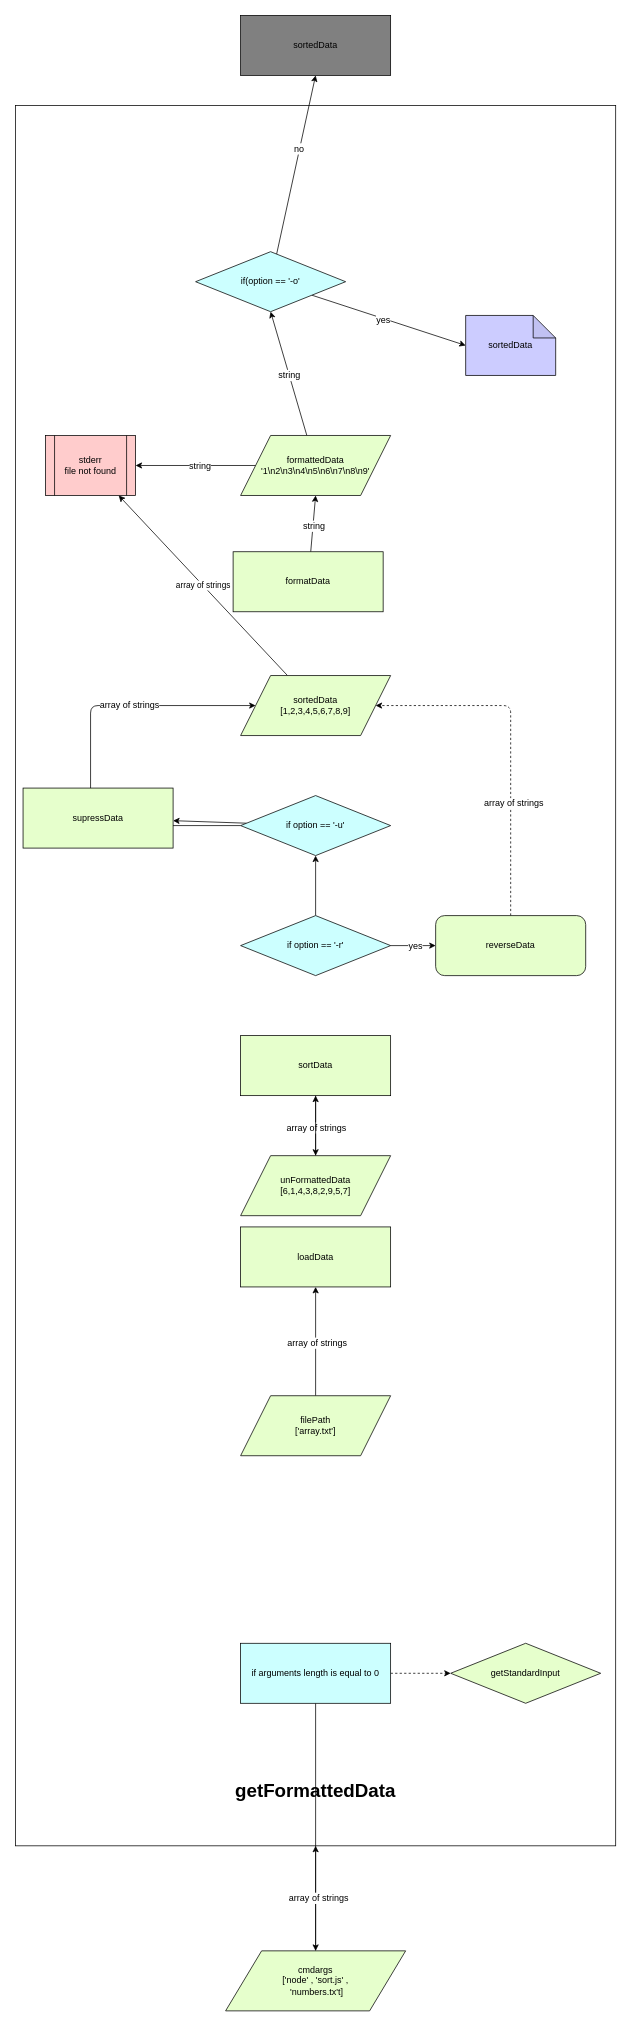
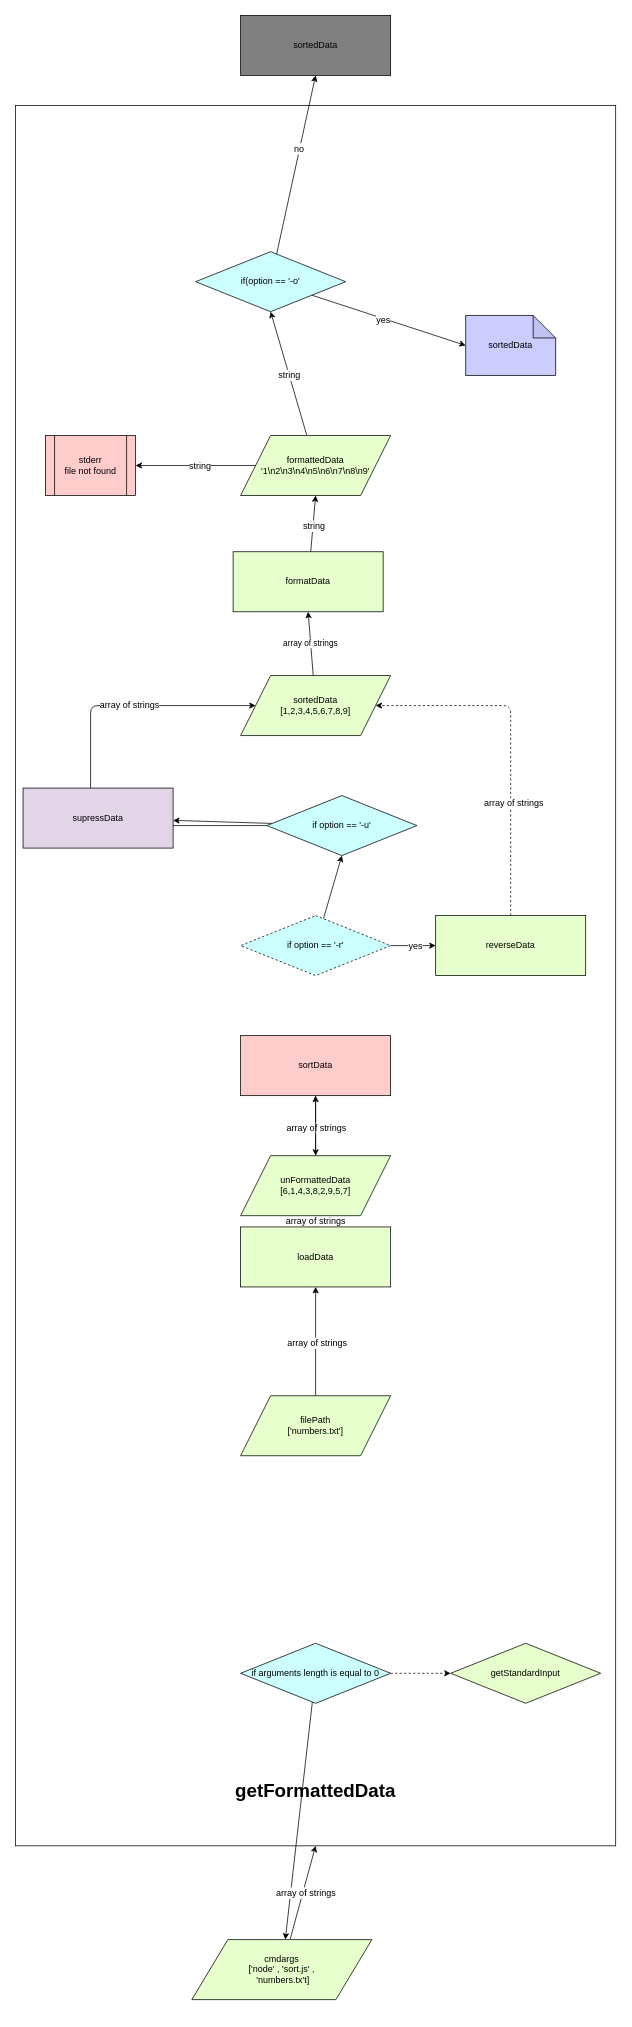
edge "sortedData [1,2,3,4,5,6,7,8,9]" -> "stderr file not found": now "sortedData [1,2,3,4,5,6,7,8,9]" -> "formatData"
node "supressData": fillcolor #e6ffcc -> #e1d5e7
node "if option == '-u'": moved (315, 825) -> (342, 825)
node "if option == '-r'": style solid -> dashed
node "reverseData": shape rounded rectangle -> rectangle
node "sortData": fillcolor #e6ffcc -> #ffcccc
edge "loadData" -> "unFormattedData [6,1,4,3,8,2,9,5,7]": added, label "array of strings"
node "filePath ['array.txt']": label "filePath ['array.txt']" -> "filePath ['numbers.txt']"
node "if arguments length is equal to 0": shape rectangle -> diamond
node "cmdargs ['node' , 'sort.js' , 'numbers.tx't]": moved (315, 1980) -> (282, 1969)
